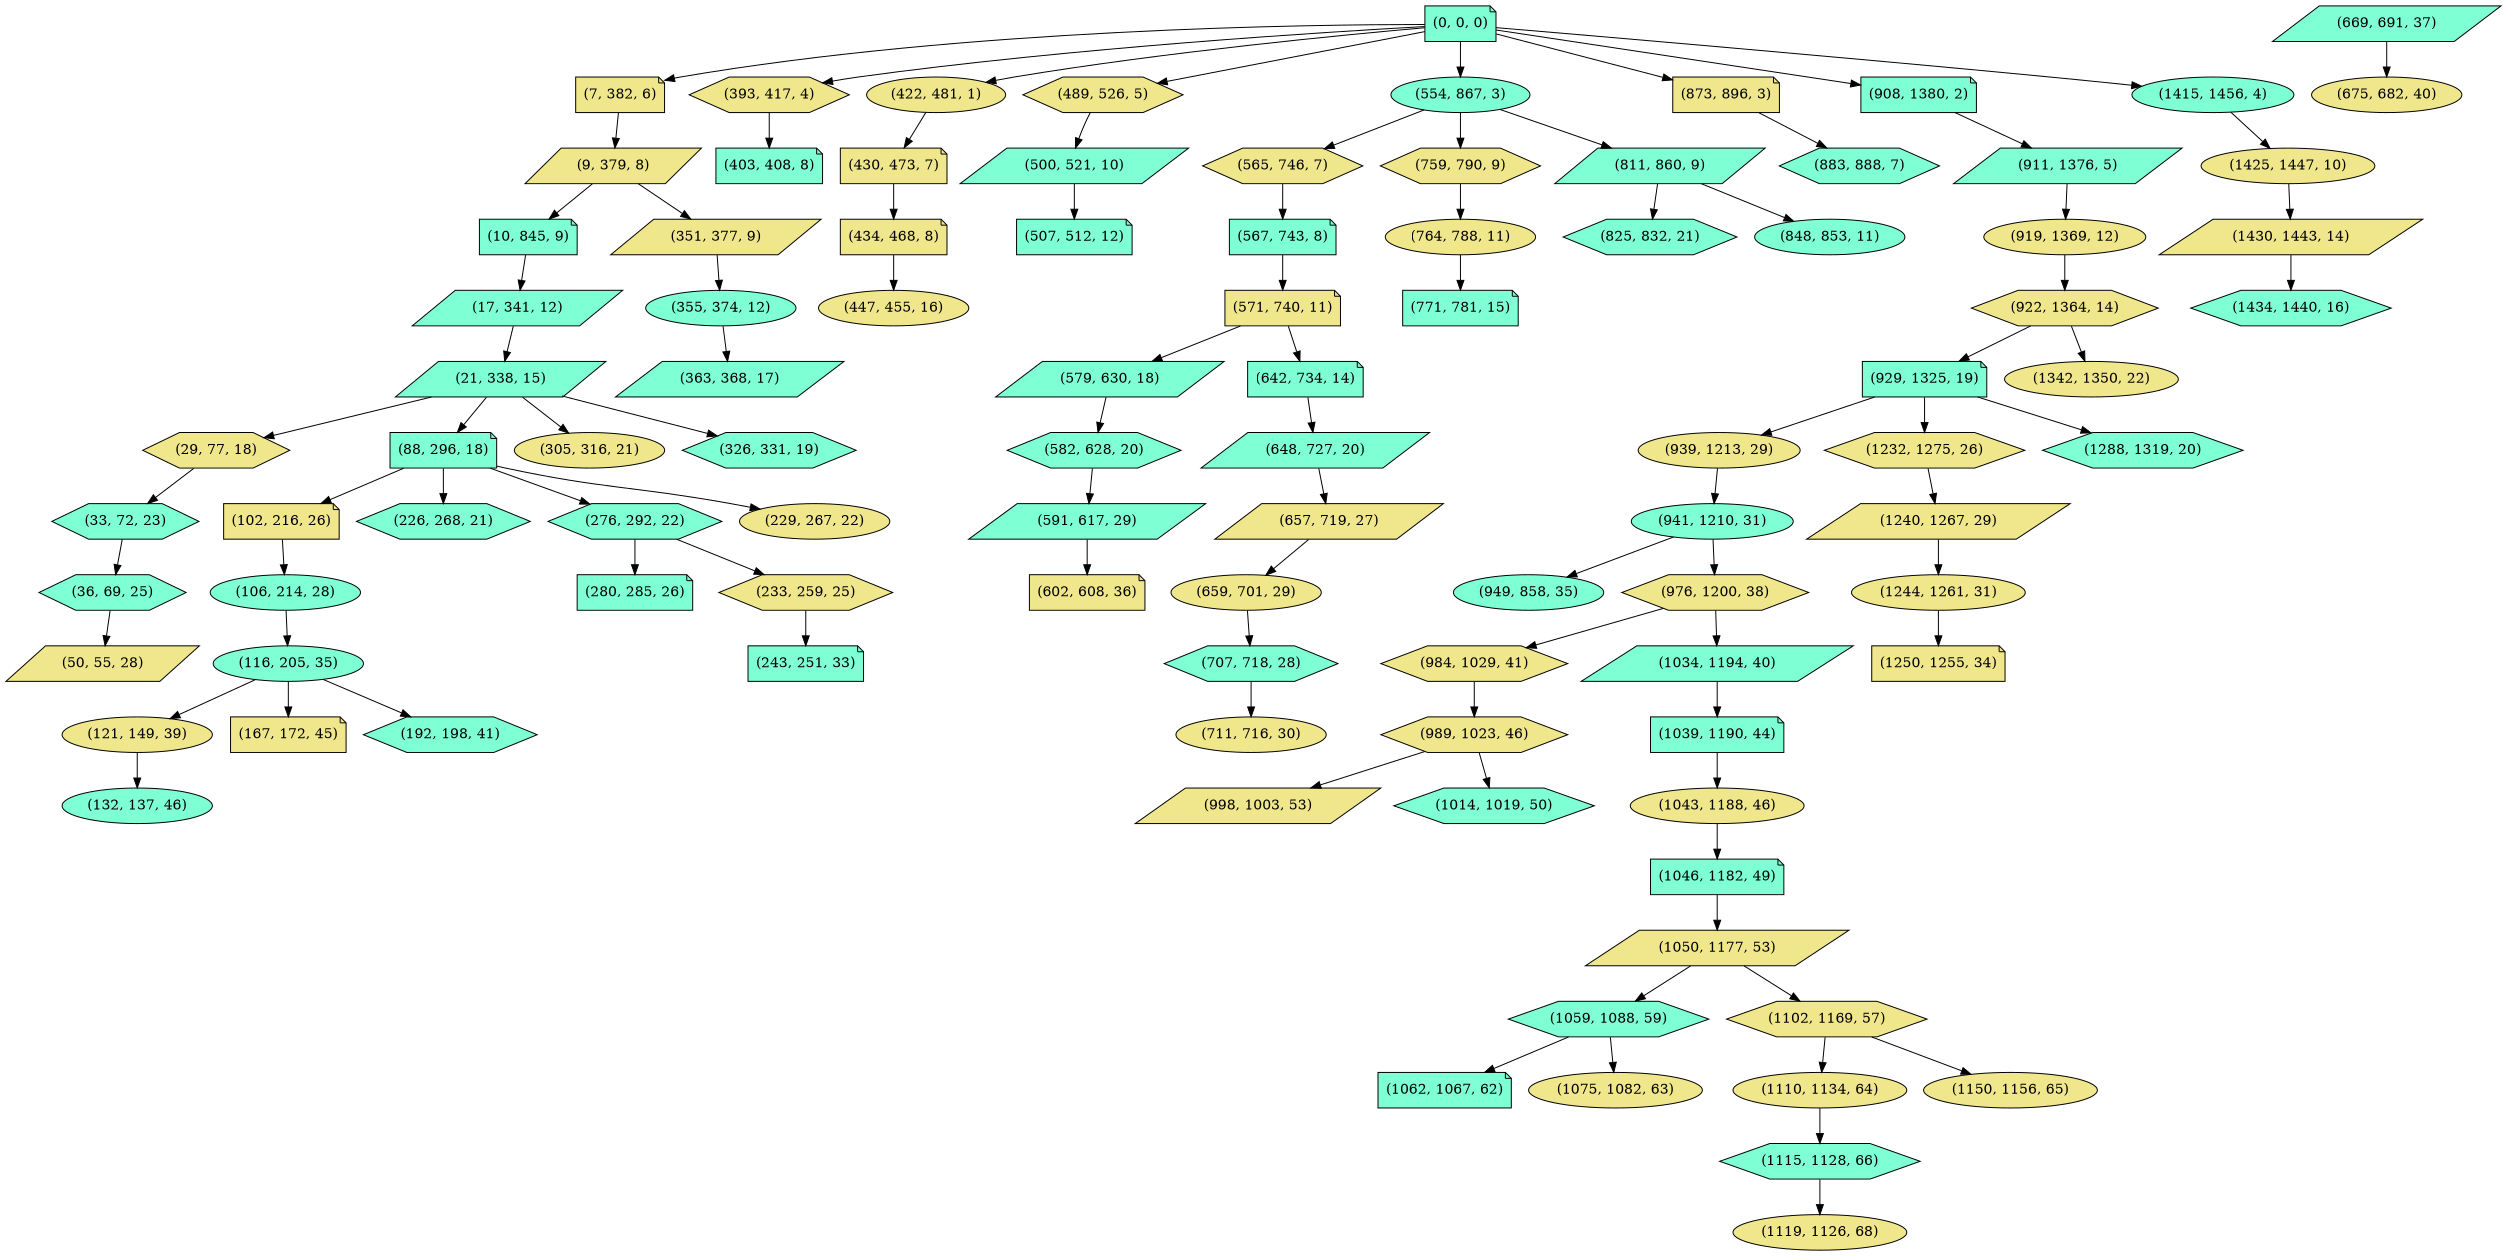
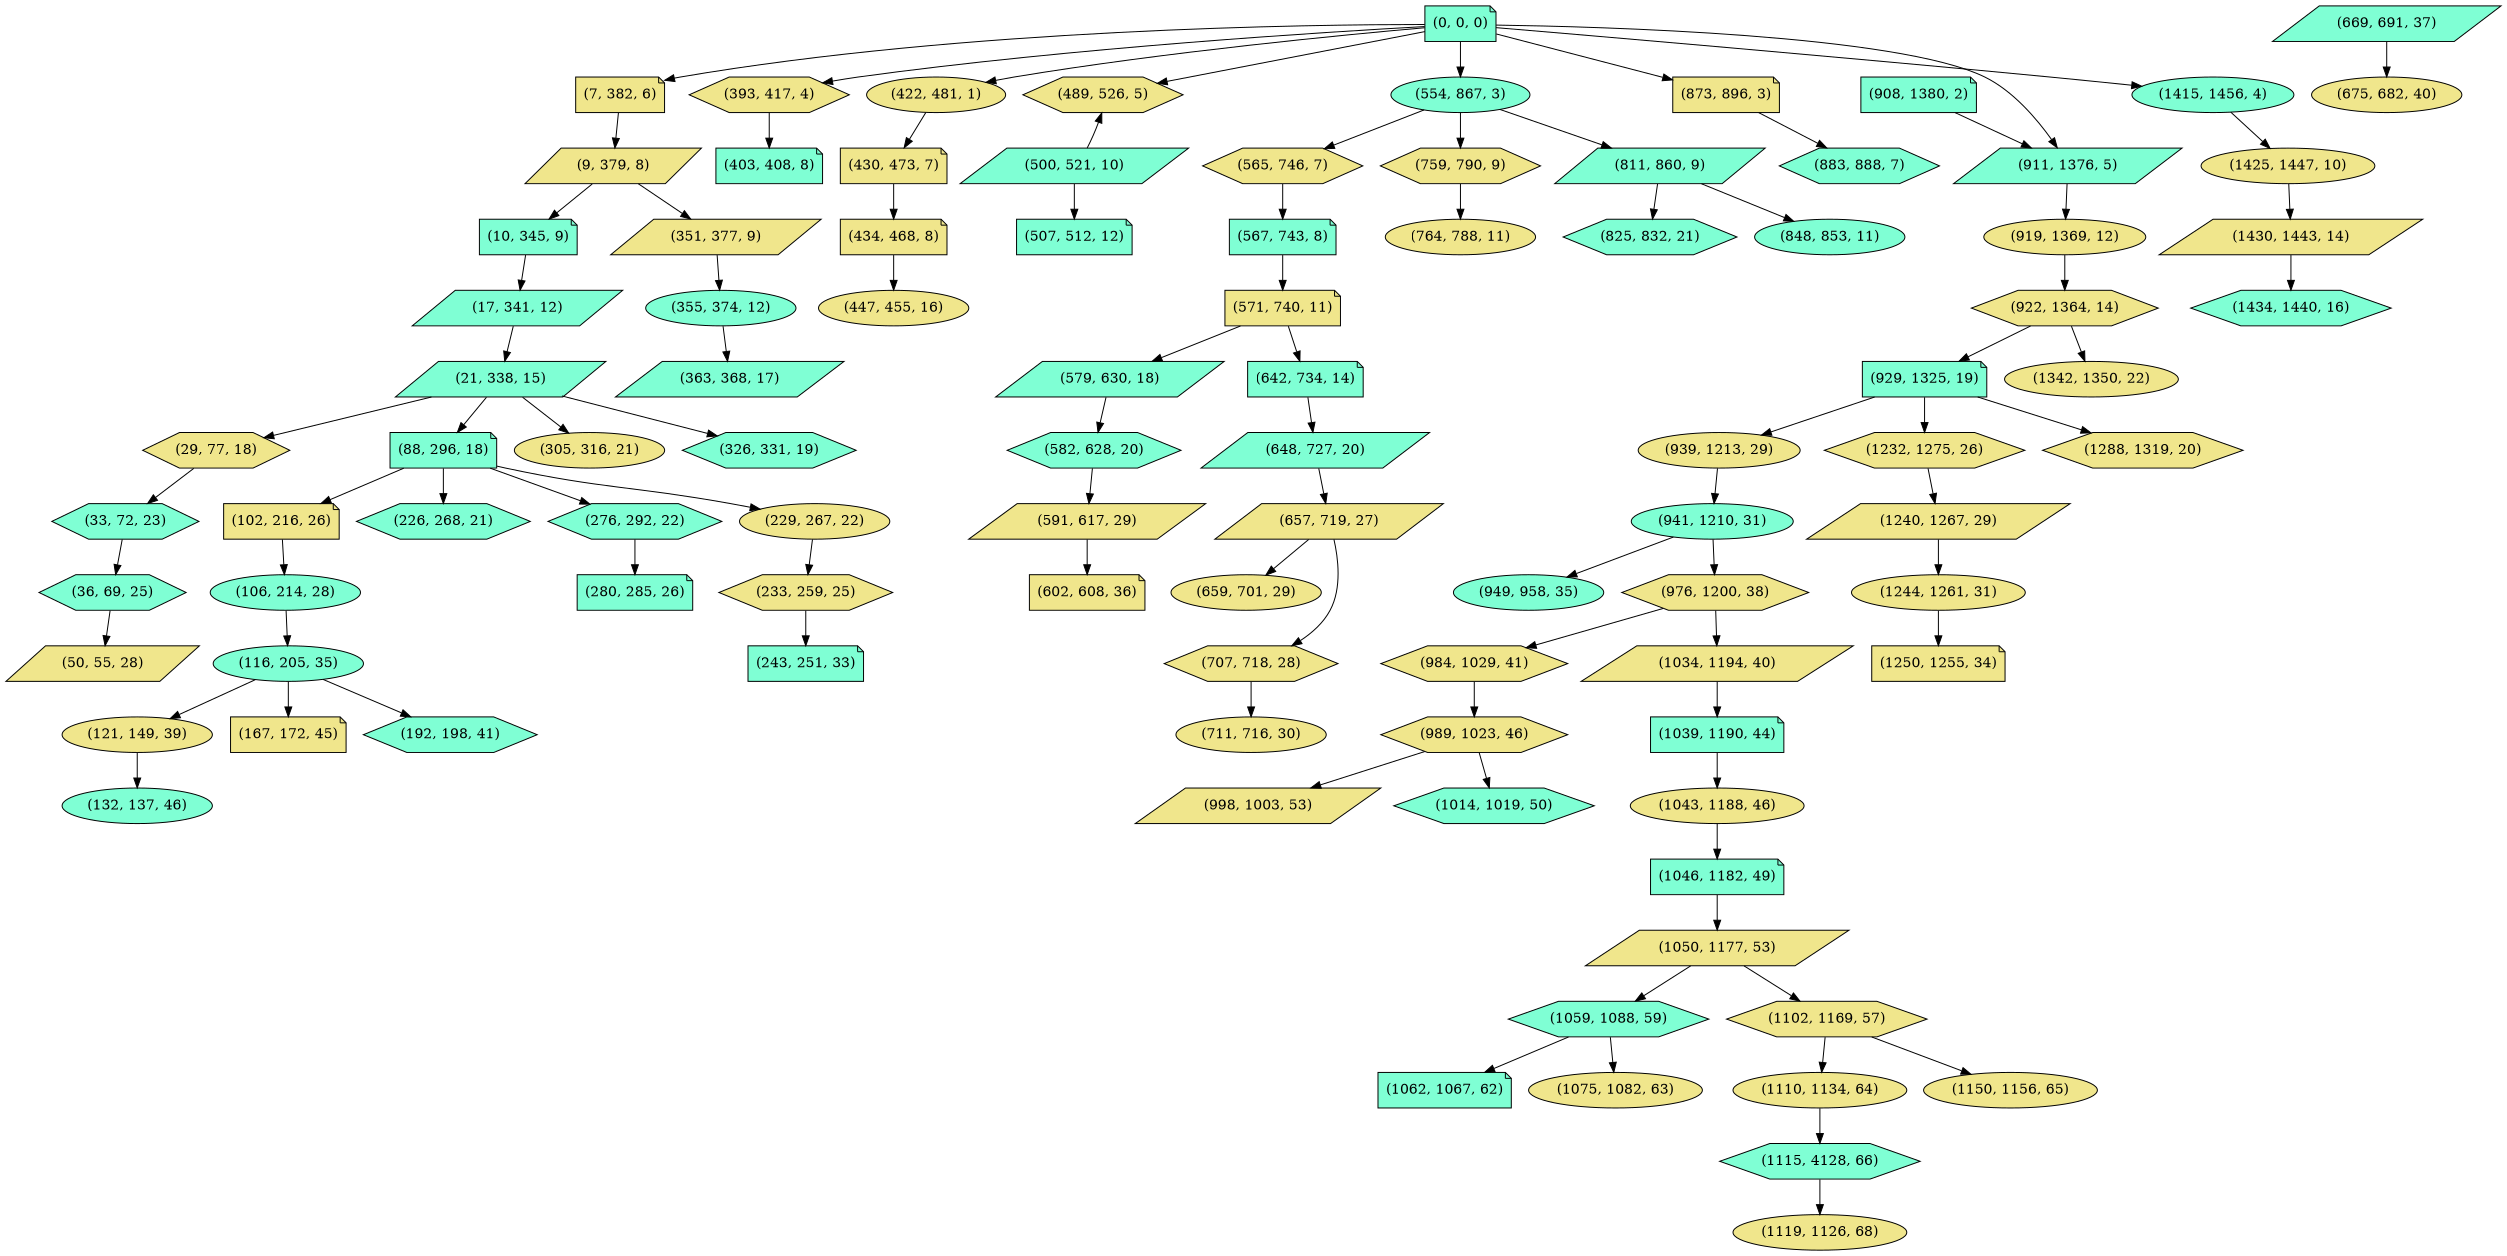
edge "(0, 0, 0)" -> "(908, 1380, 2)": now "(0, 0, 0)" -> "(911, 1376, 5)"
edge "(489, 526, 5)" -> "(500, 521, 10)": reversed
node "(10, 845, 9)": label "(10, 845, 9)" -> "(10, 345, 9)"
node "(771, 781, 15)": removed
node "(1288, 1319, 20)": fillcolor aquamarine -> khaki
node "(591, 617, 29)": fillcolor aquamarine -> khaki
edge "(276, 292, 22)" -> "(233, 259, 25)": now "(229, 267, 22)" -> "(233, 259, 25)"
node "(949, 858, 35)": label "(949, 858, 35)" -> "(949, 958, 35)"
edge "(659, 701, 29)" -> "(707, 718, 28)": now "(657, 719, 27)" -> "(707, 718, 28)"
node "(707, 718, 28)": fillcolor aquamarine -> khaki
node "(1034, 1194, 40)": fillcolor aquamarine -> khaki
node "(1115, 1128, 66)": label "(1115, 1128, 66)" -> "(1115, 4128, 66)"
